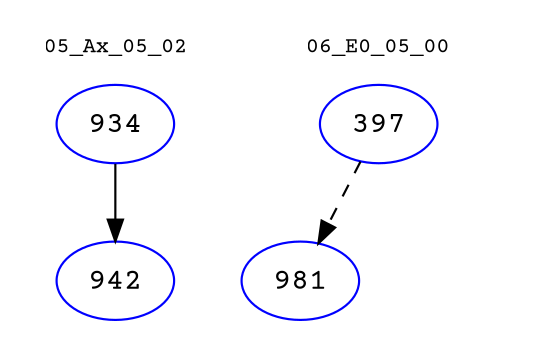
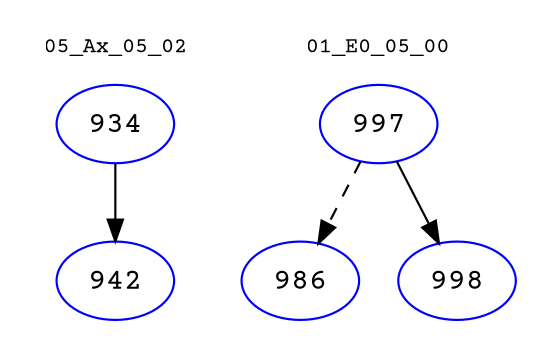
cluster "06_E0_05_00": label "06_E0_05_00" -> "01_E0_05_00"
node "397": label "397" -> "997"
node "981": label "981" -> "986"
node "998": added
